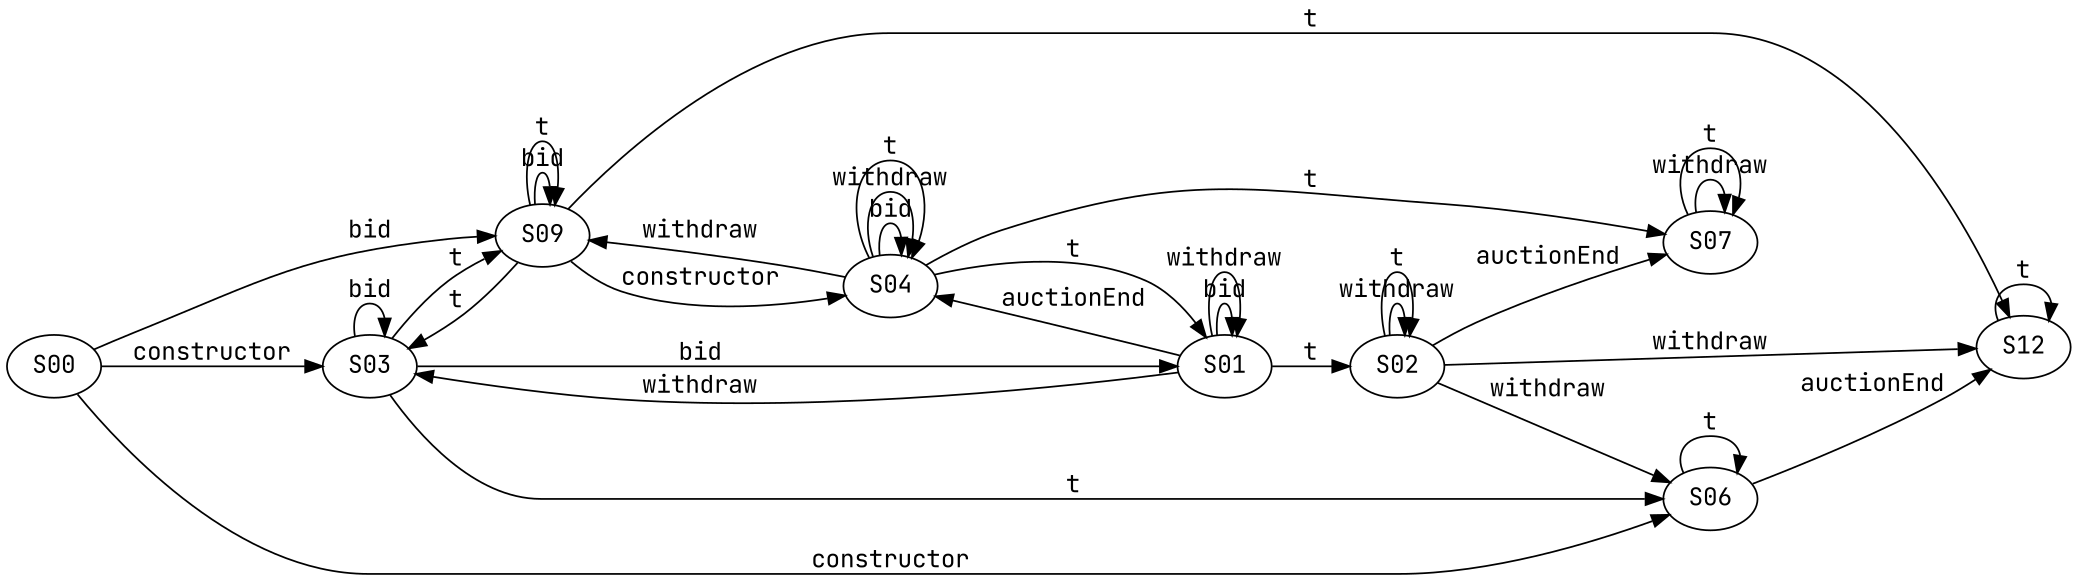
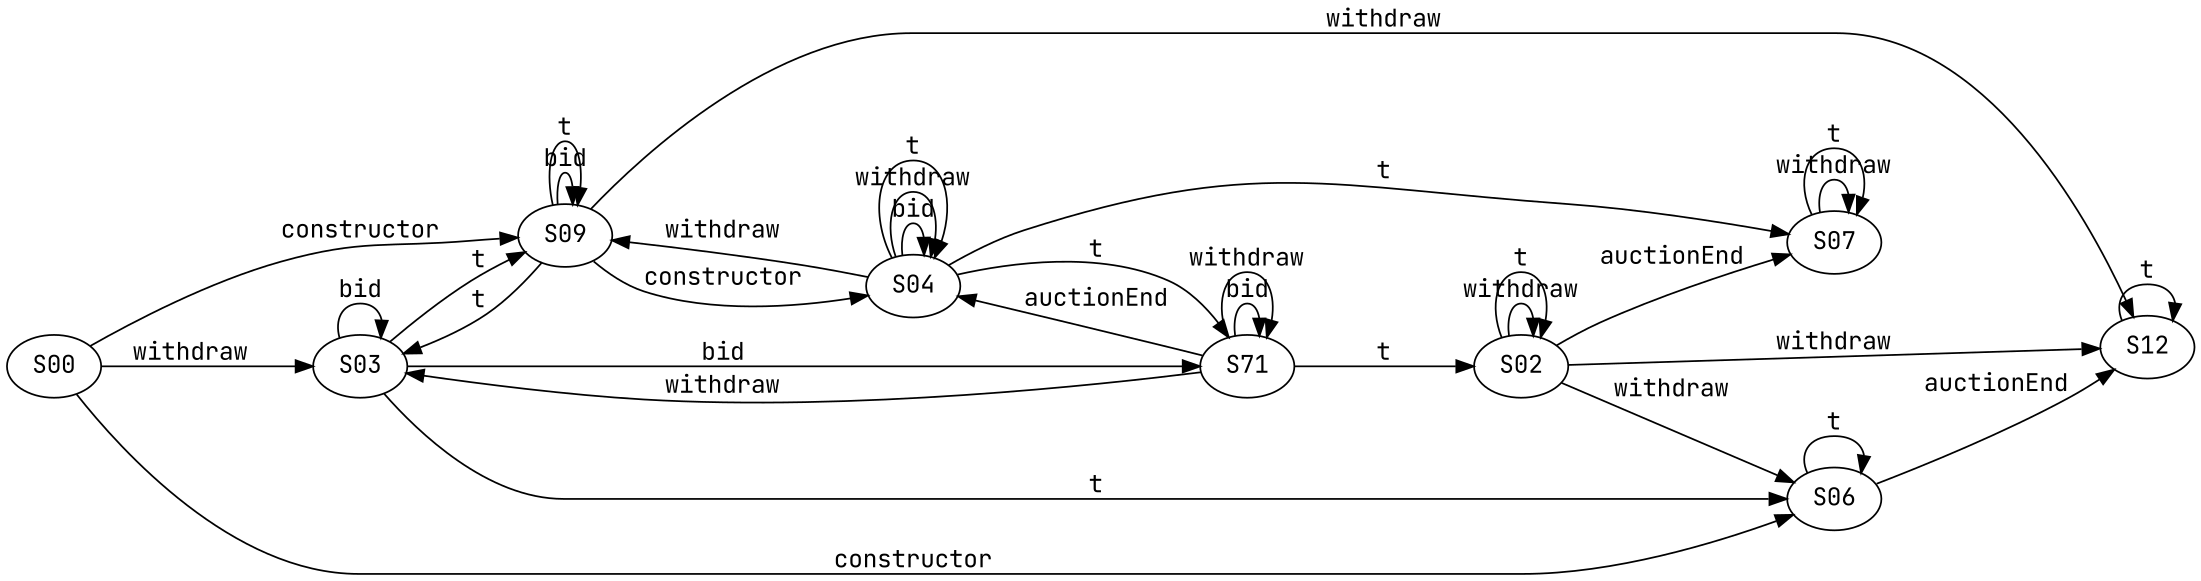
edge "S09" -> "S12": label "t" -> "withdraw"
edge "S00" -> "S09": label "bid" -> "constructor"
edge "S00" -> "S03": label "constructor" -> "withdraw"
node "S01": label "S01" -> "S71"
